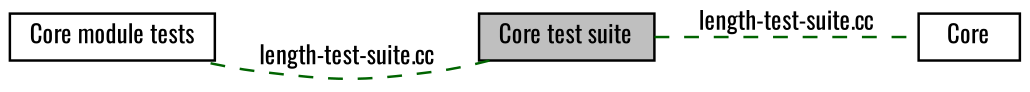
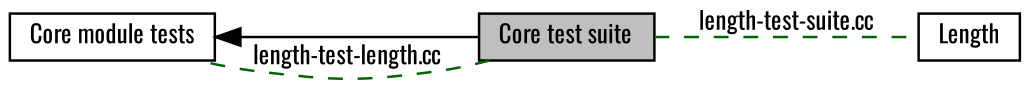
edge "Core test suite" -> "Core module tests": added
node "Core": label "Core" -> "Length"
edge "Core module tests" -- "Core test suite": label "length-test-suite.cc" -> "length-test-length.cc"
